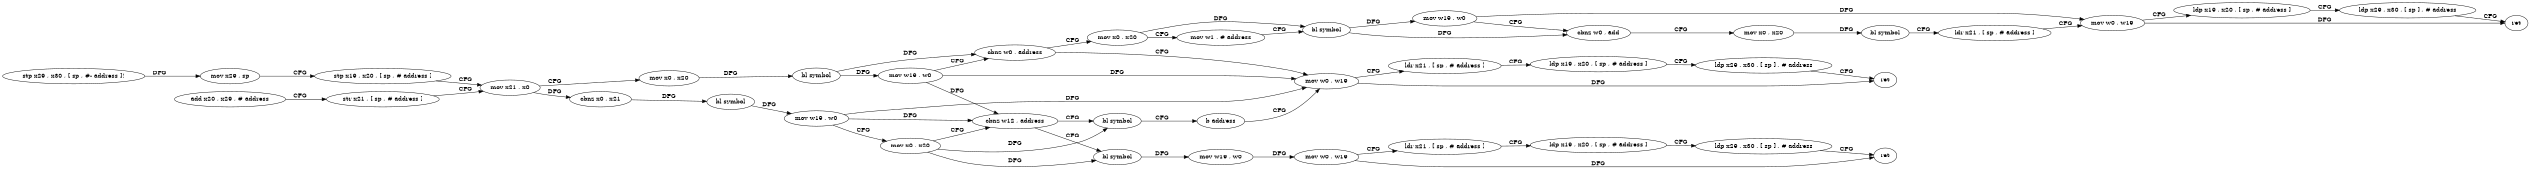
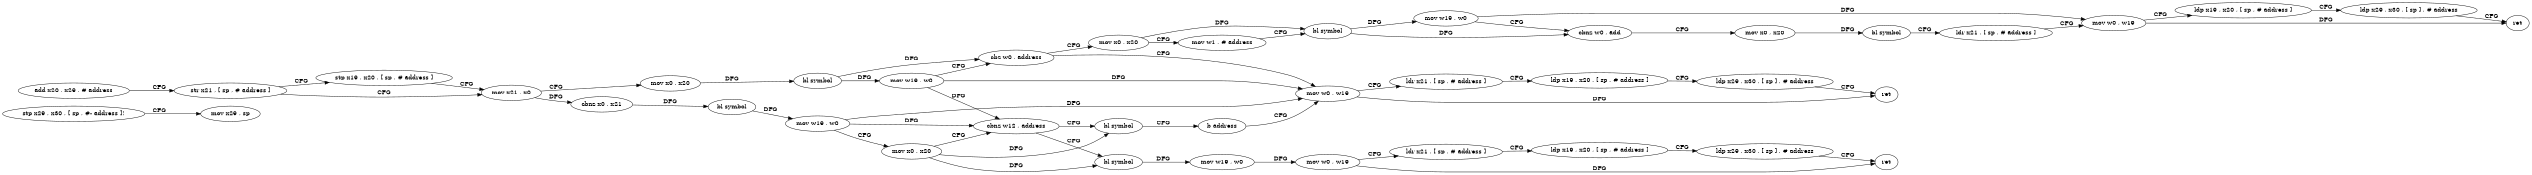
node "cbnz w0 , address": label "cbnz w0 , address" -> "cbz w0 , address"
edge "stp x29 , x30 , [ sp , #- address ]!" -> "mov x29 , sp": label "DFG" -> "CFG"
edge "mov x29 , sp" -> "stp x19 , x20 , [ sp , # address ]": now "str x21 , [ sp , # address ]" -> "stp x19 , x20 , [ sp , # address ]"
